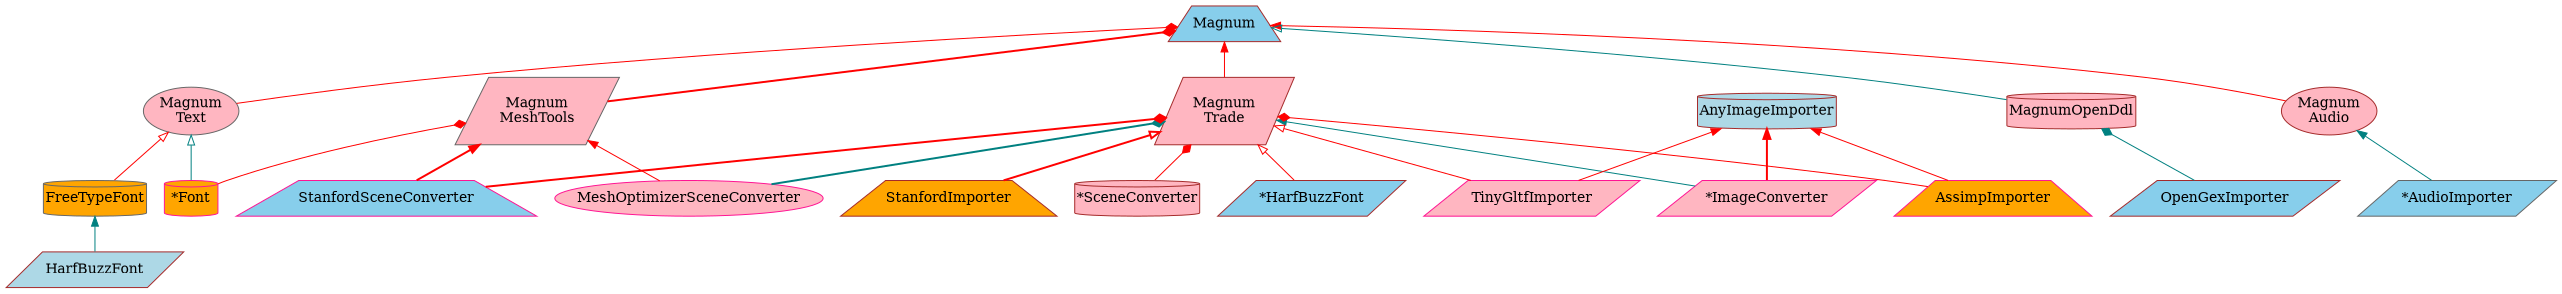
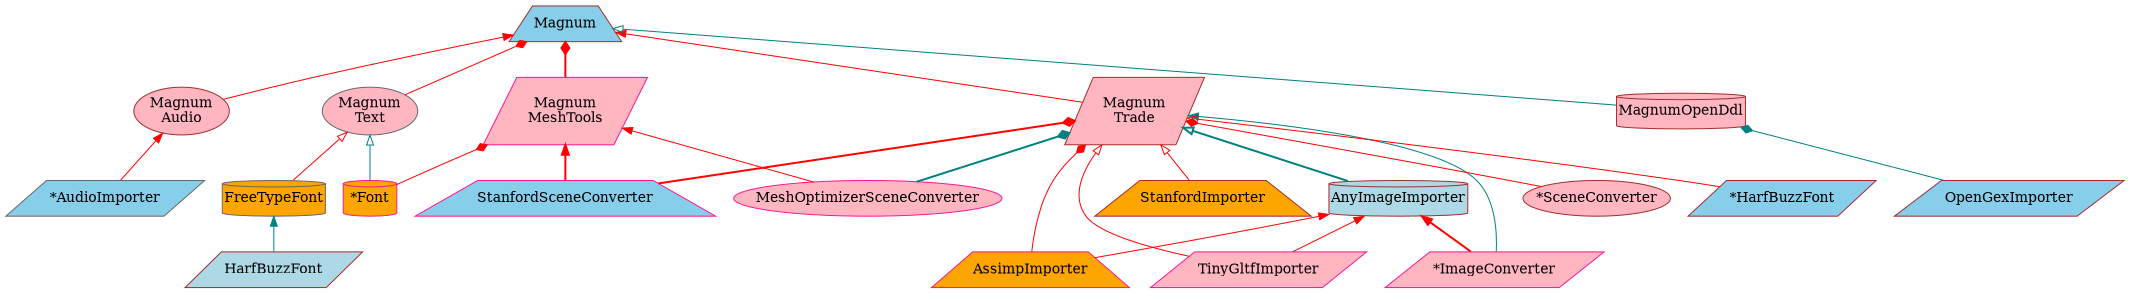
node "Magnum MeshTools": color gray40 -> deeppink
edge "AnyImageImporter" -> "Magnum Trade": added
edge "StanfordImporter" -> "Magnum Trade": style bold -> solid
edge "*AudioImporter" -> "Magnum Audio": color teal -> red
node "*SceneConverter": shape cylinder -> ellipse
